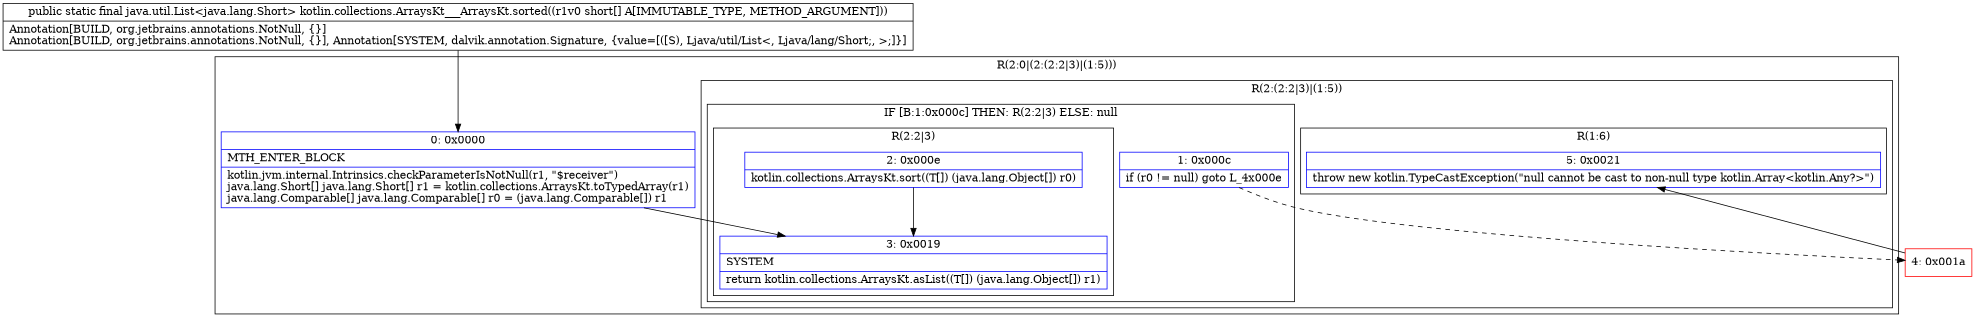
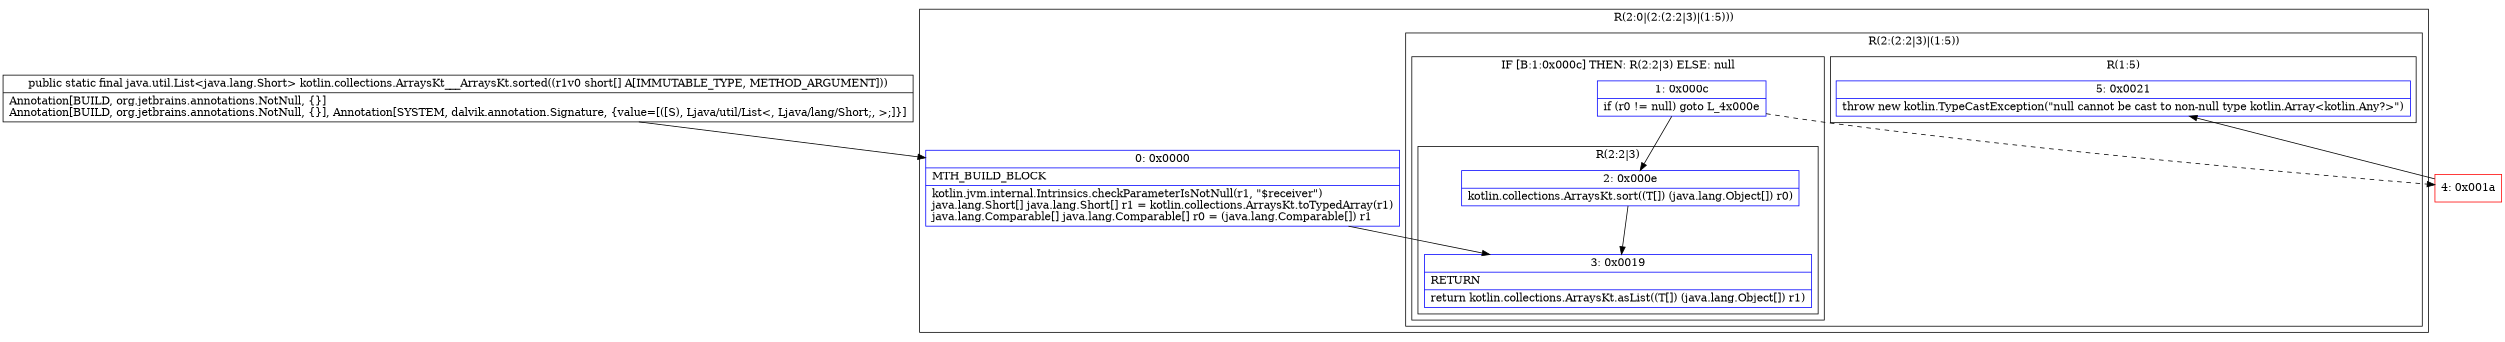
cluster "R(1:6)": label "R(1:6)" -> "R(1:5)"
edge "1: 0x000c" -> "2: 0x000e": added
node "0: 0x0000": text "MTH_ENTER_BLOCK" -> "MTH_BUILD_BLOCK"
node "3: 0x0019": text "SYSTEM" -> "RETURN"
